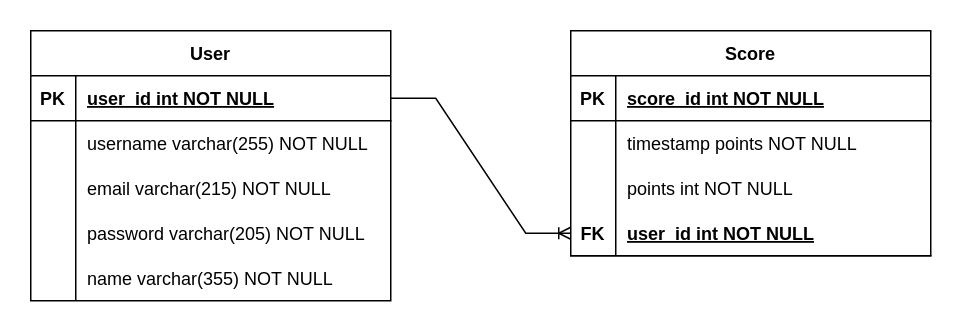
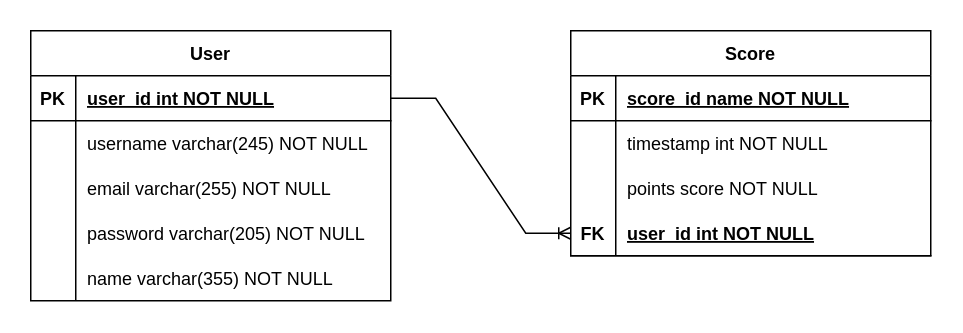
node "score_id int NOT NULL": label "score_id int NOT NULL" -> "score_id name NOT NULL"
node "username varchar(255) NOT NULL": label "username varchar(255) NOT NULL" -> "username varchar(245) NOT NULL"
node "timestamp points NOT NULL": label "timestamp points NOT NULL" -> "timestamp int NOT NULL"
node "email varchar(215) NOT NULL": label "email varchar(215) NOT NULL" -> "email varchar(255) NOT NULL"
node "points int NOT NULL": label "points int NOT NULL" -> "points score NOT NULL"
